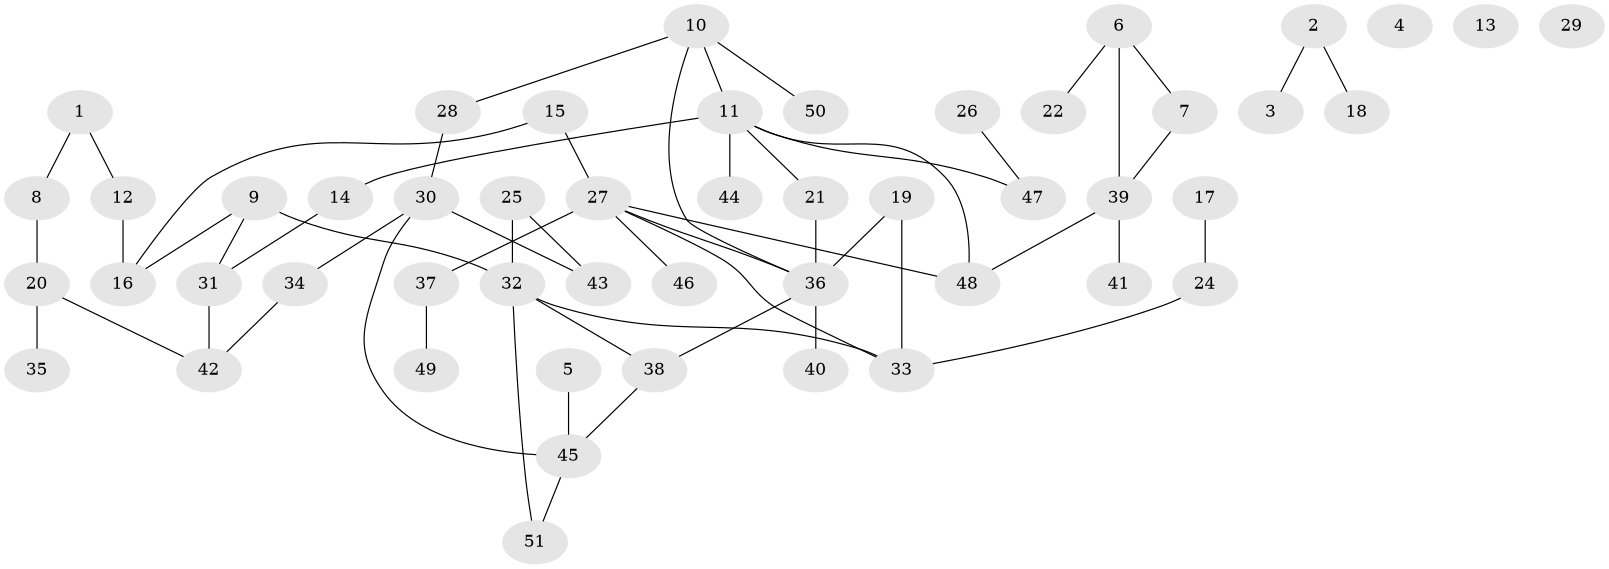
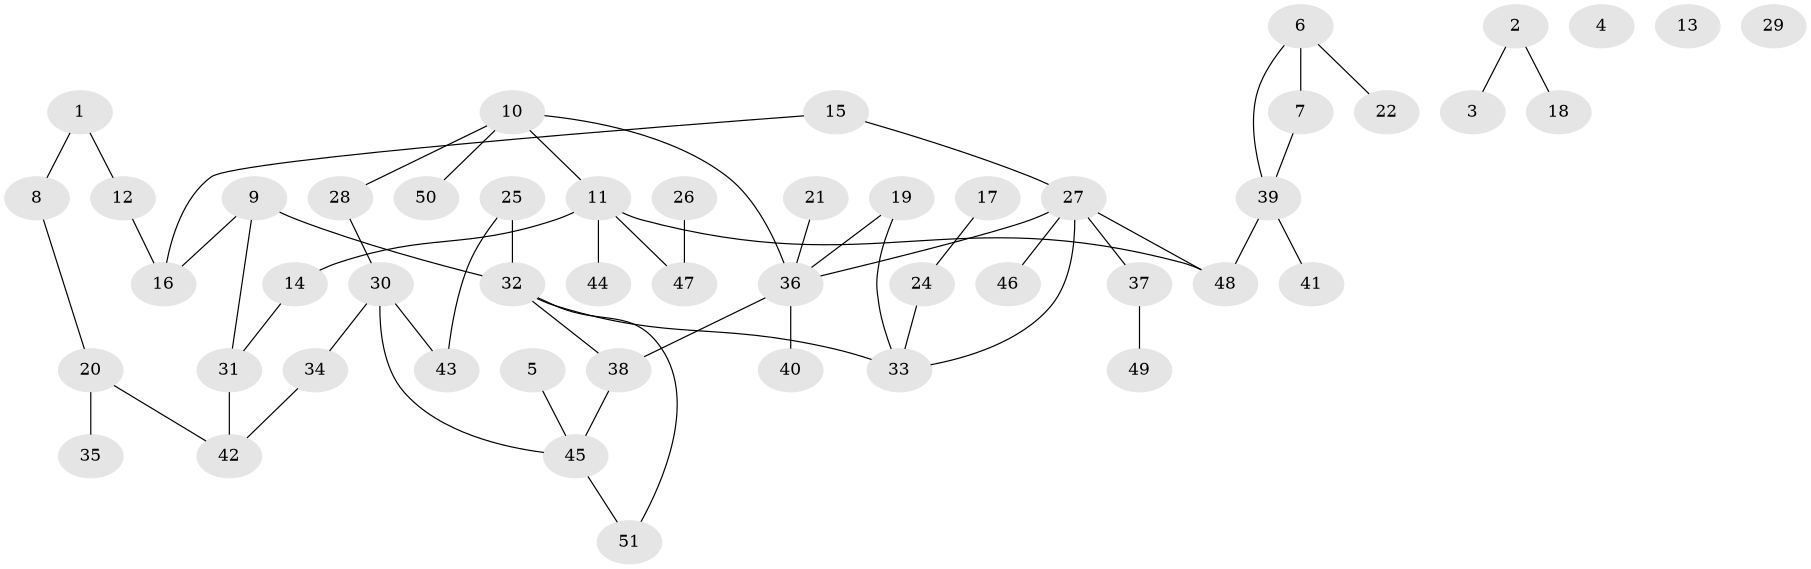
edge "11" -- "21": removed
